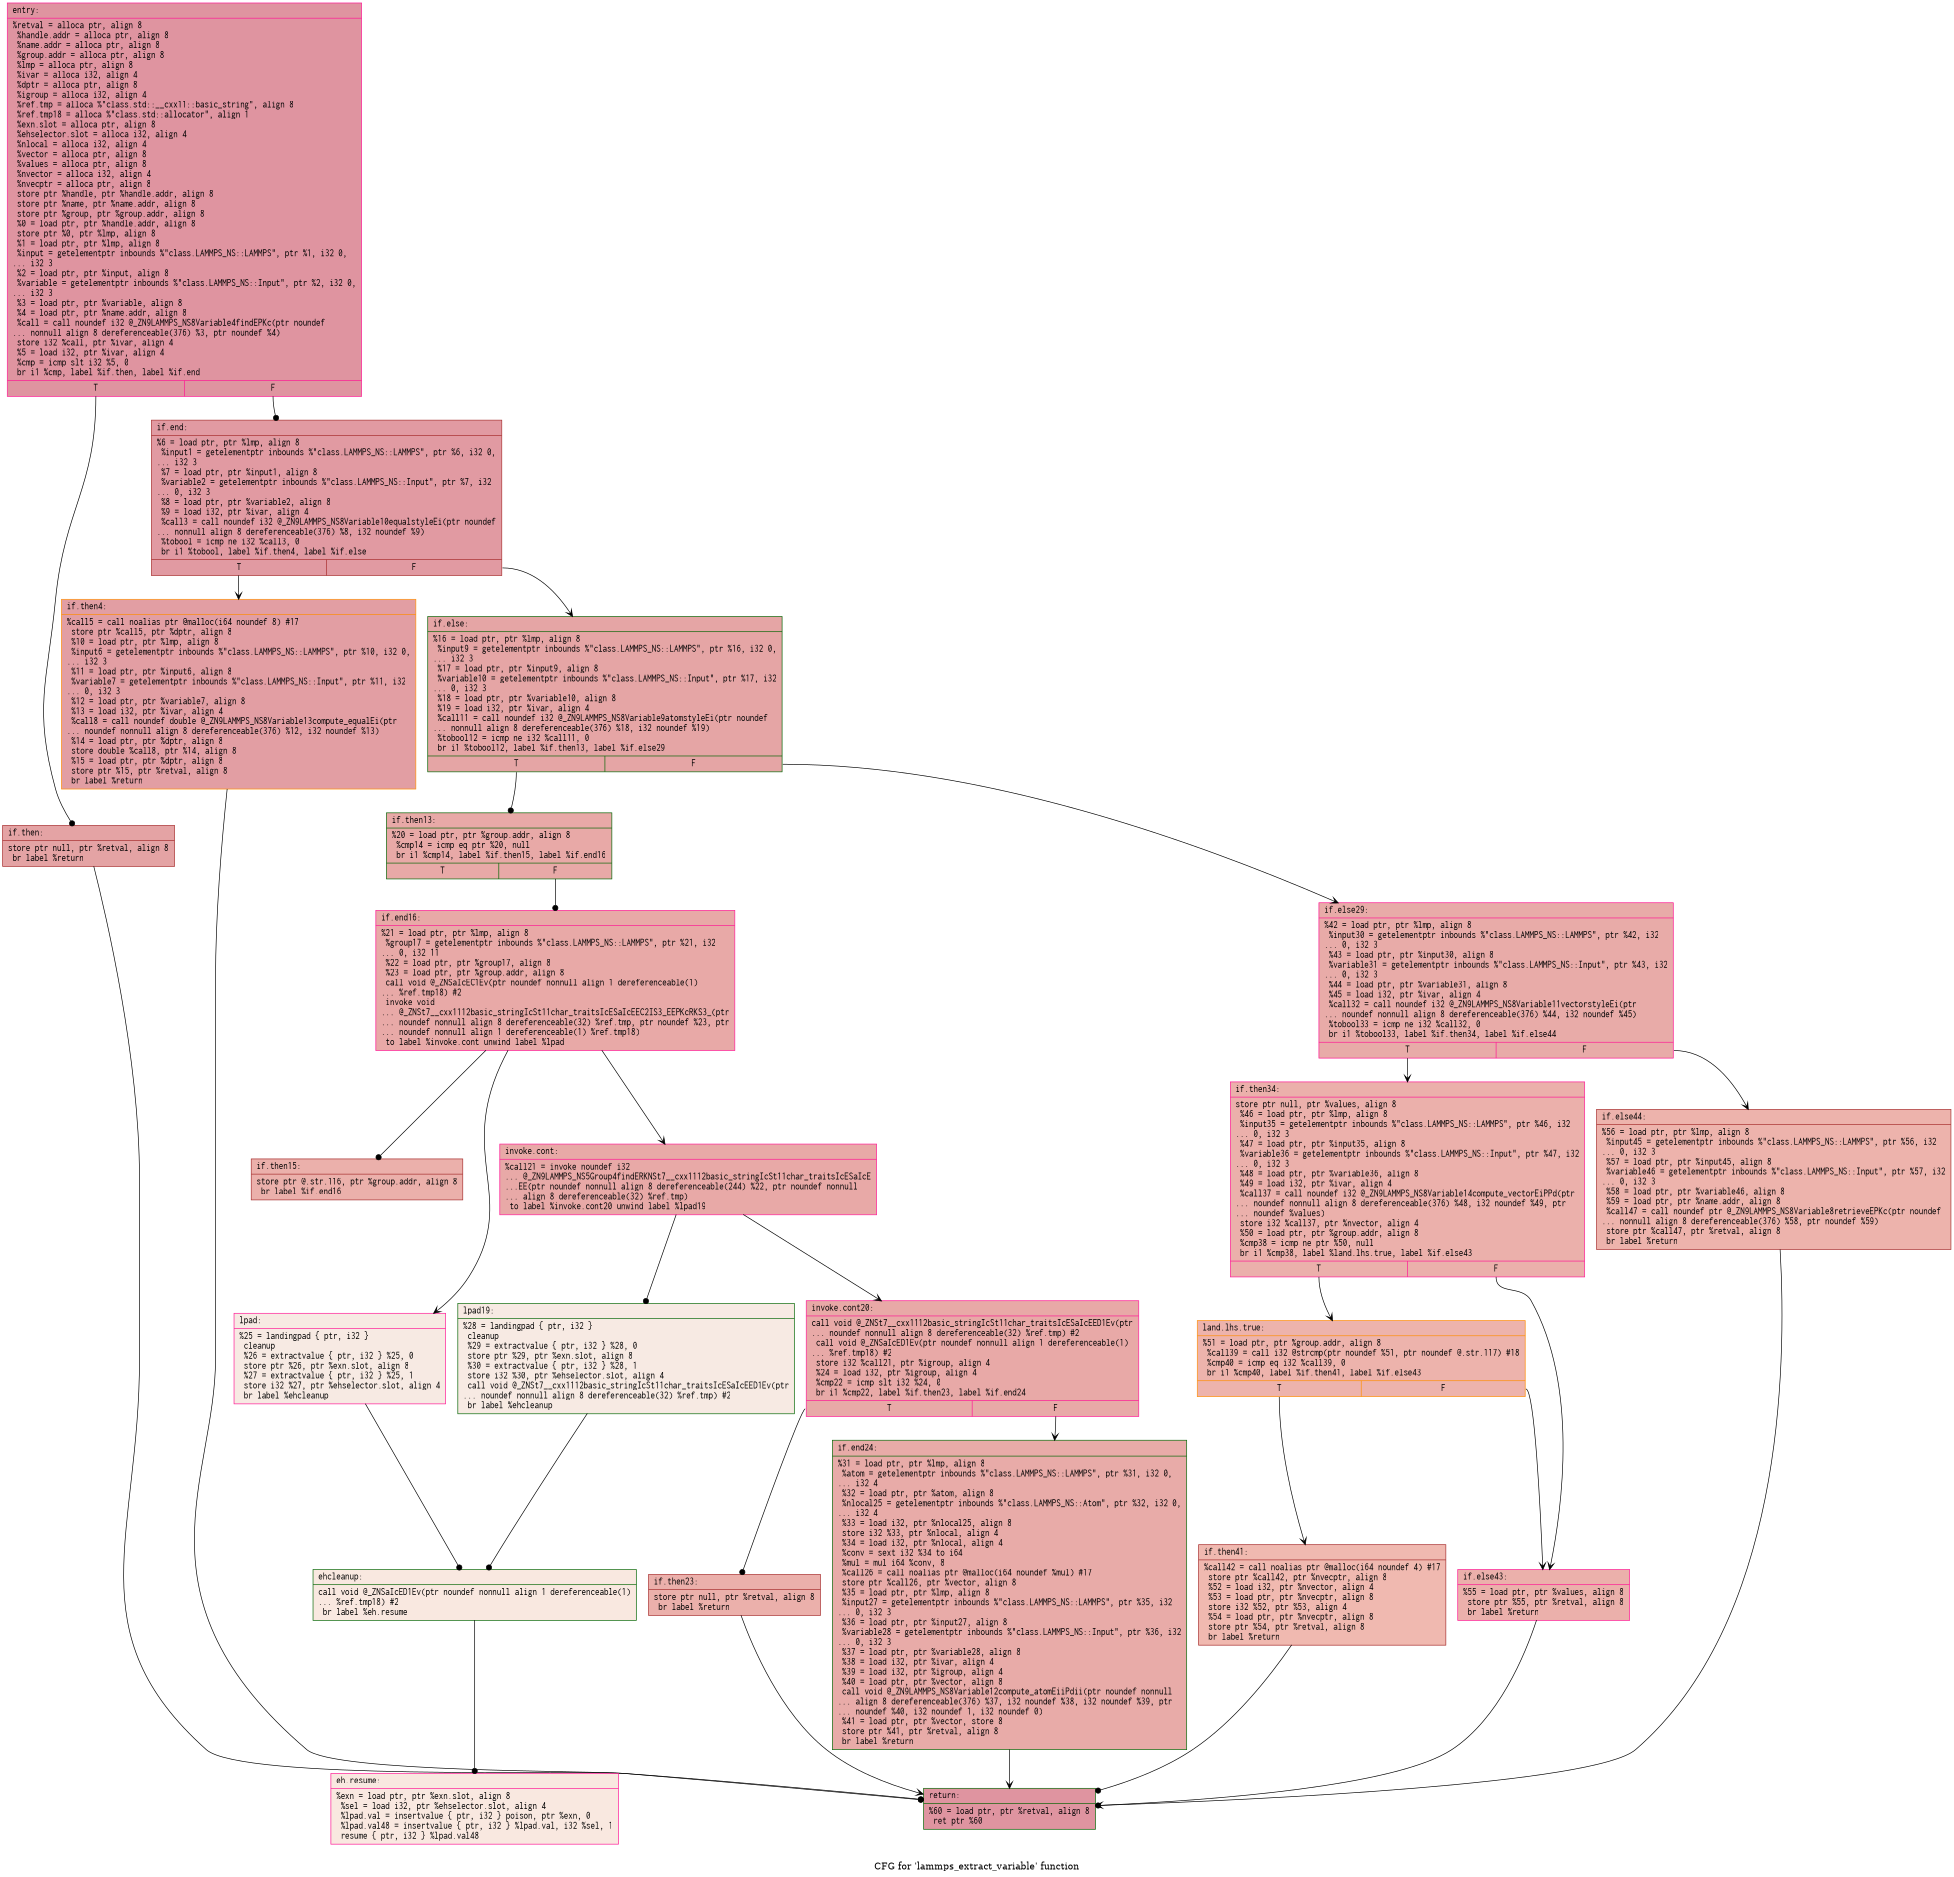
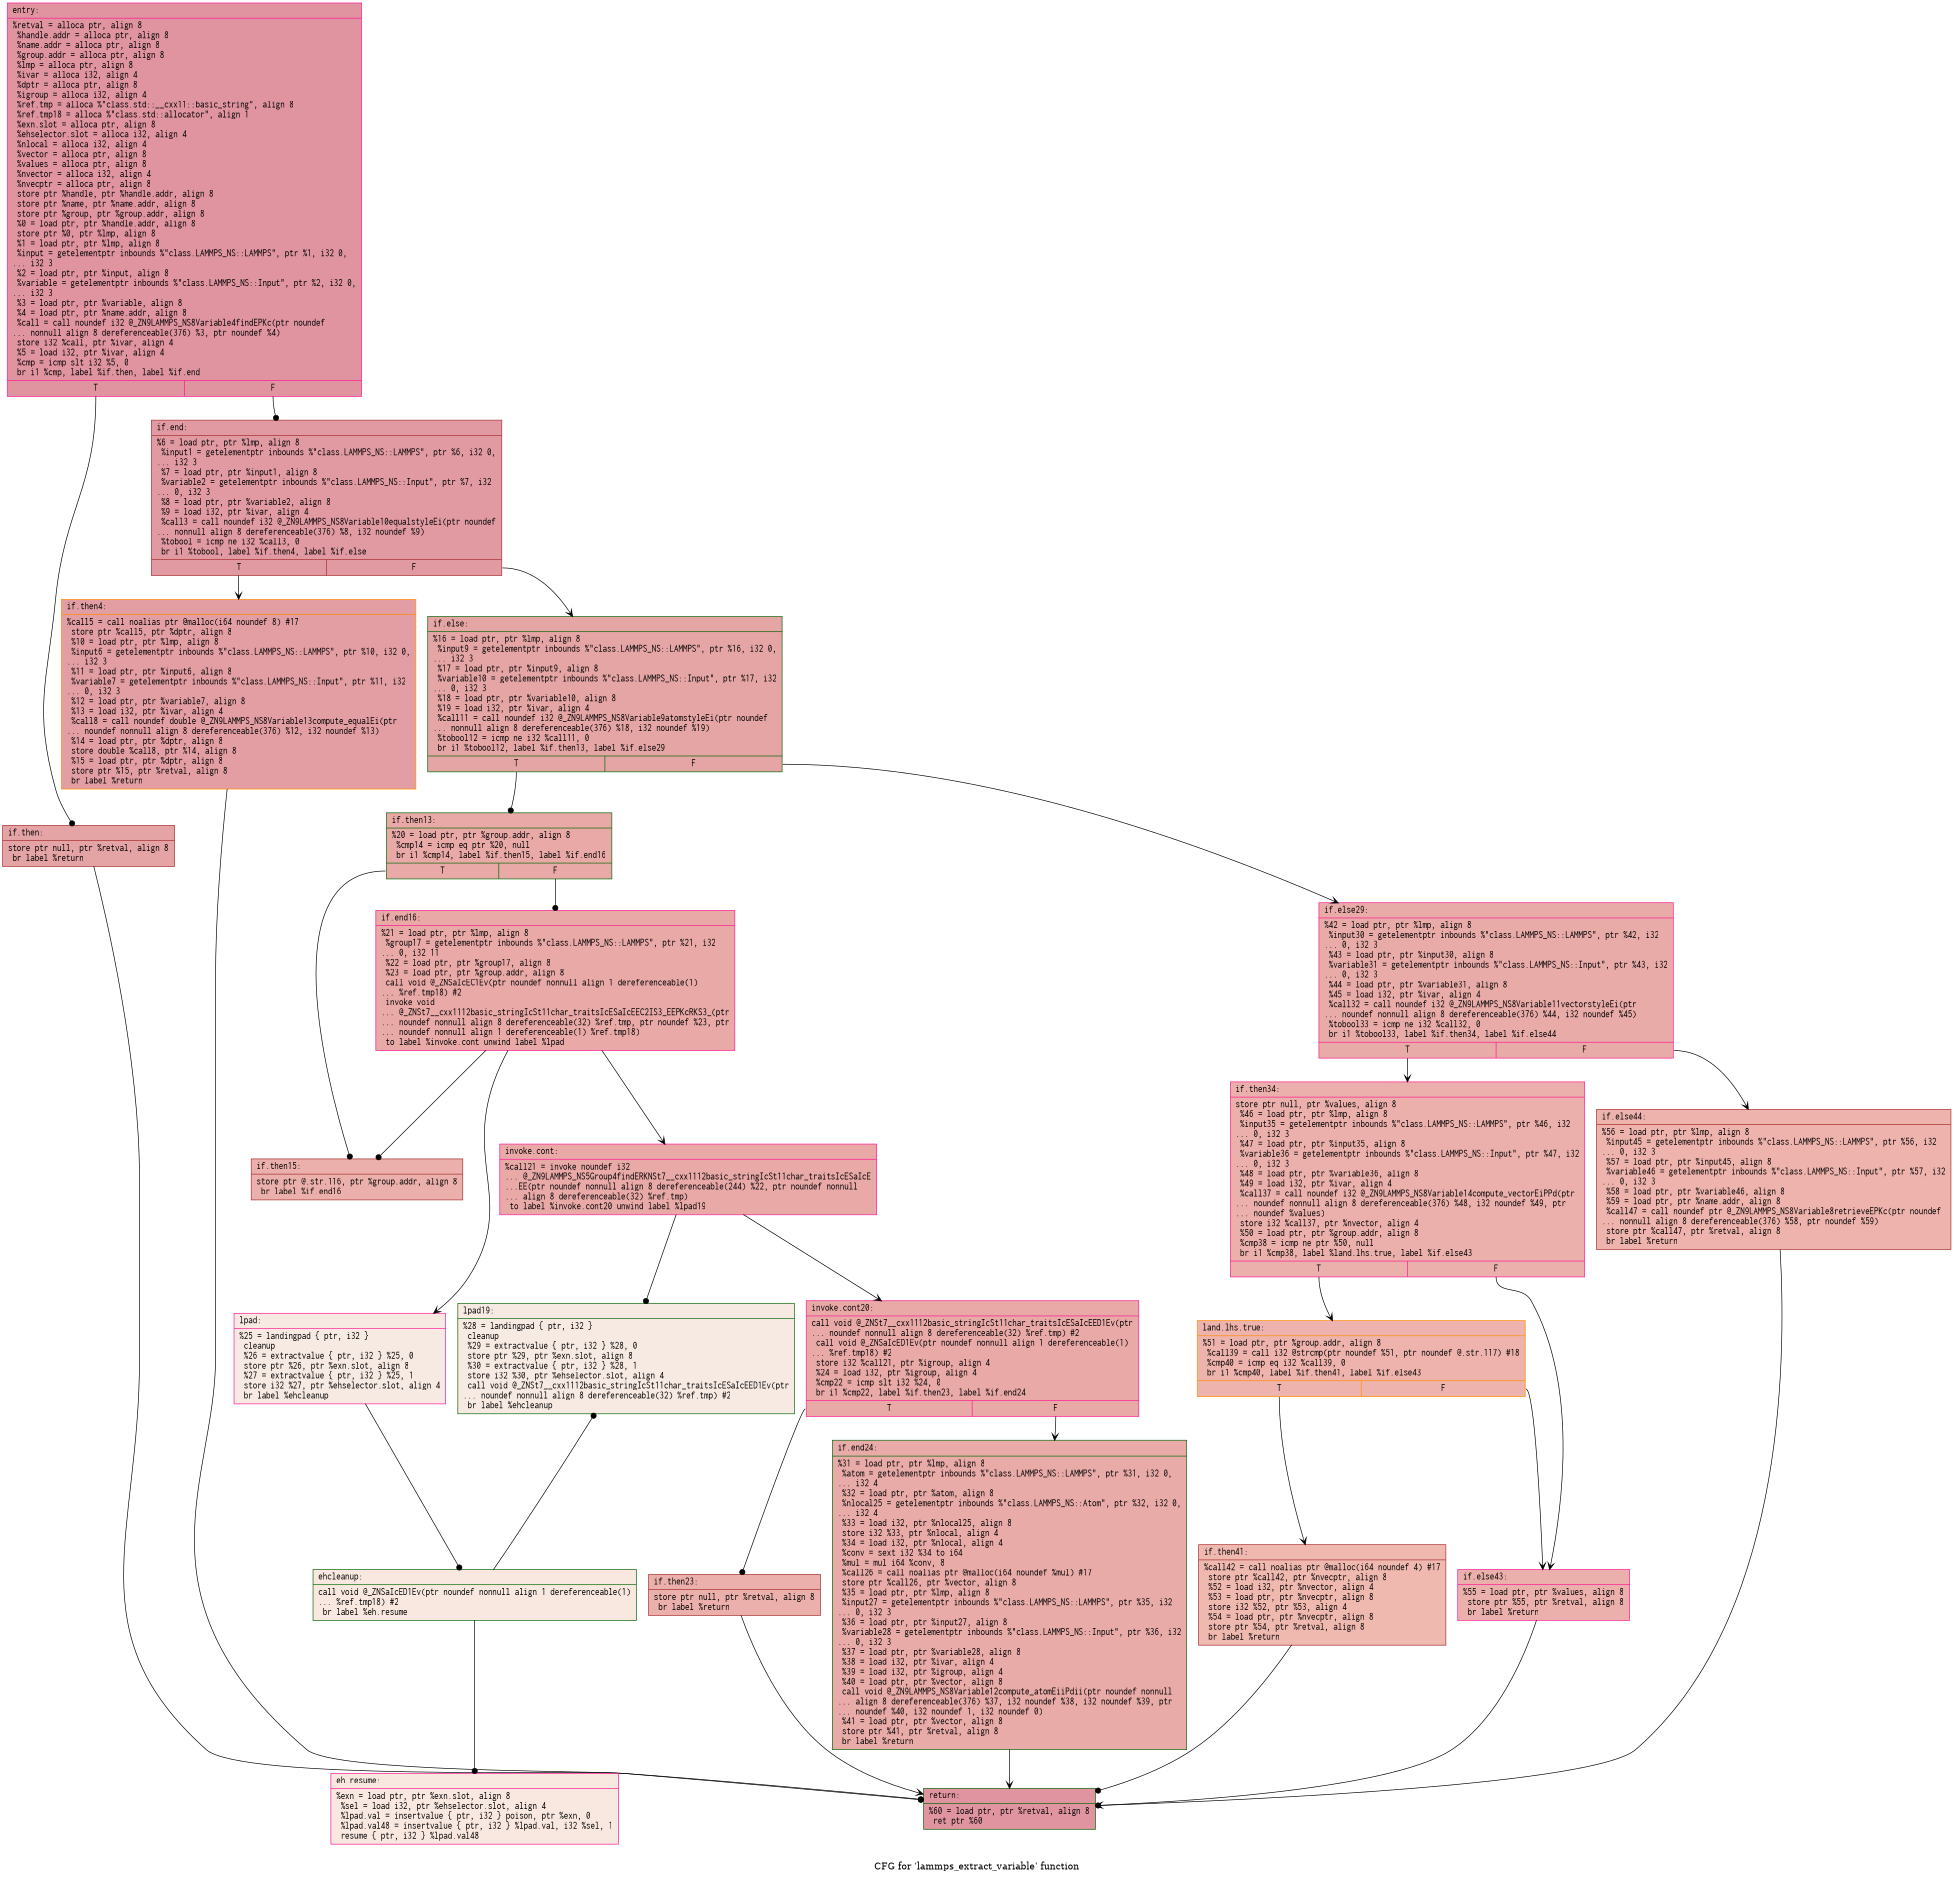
edge "if.then13:" -> "if.then15:": added
edge "lpad19:" -> "ehcleanup:": reversed
node "if.end24:": text "%41 = load ptr, ptr %vector, store 8" -> "%41 = load ptr, ptr %vector, align 8"
